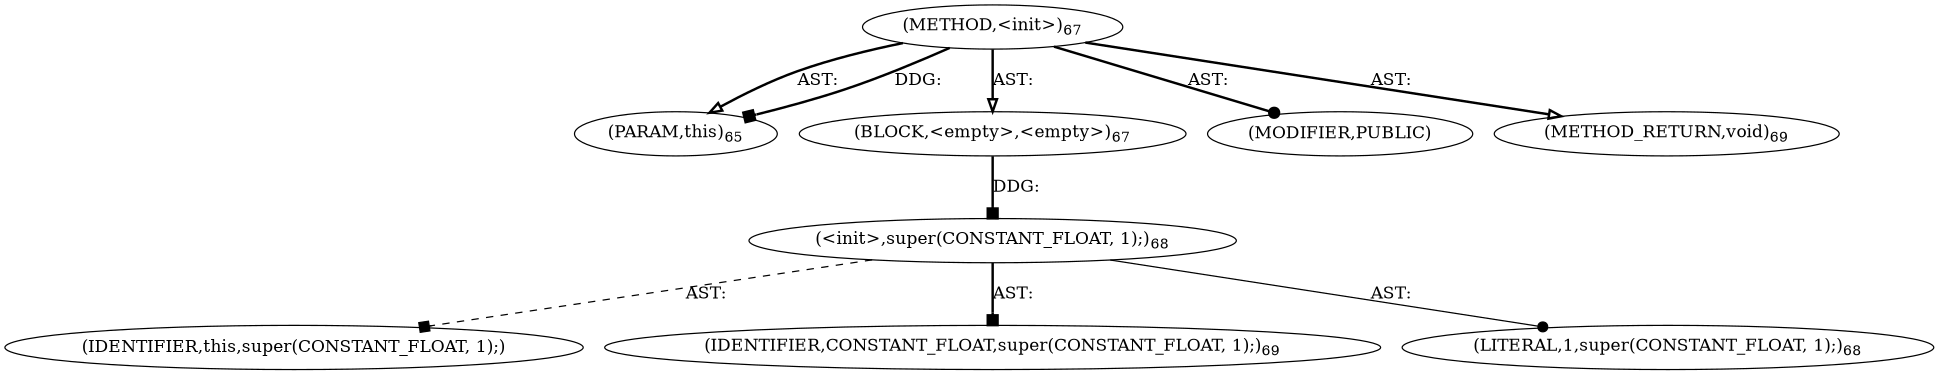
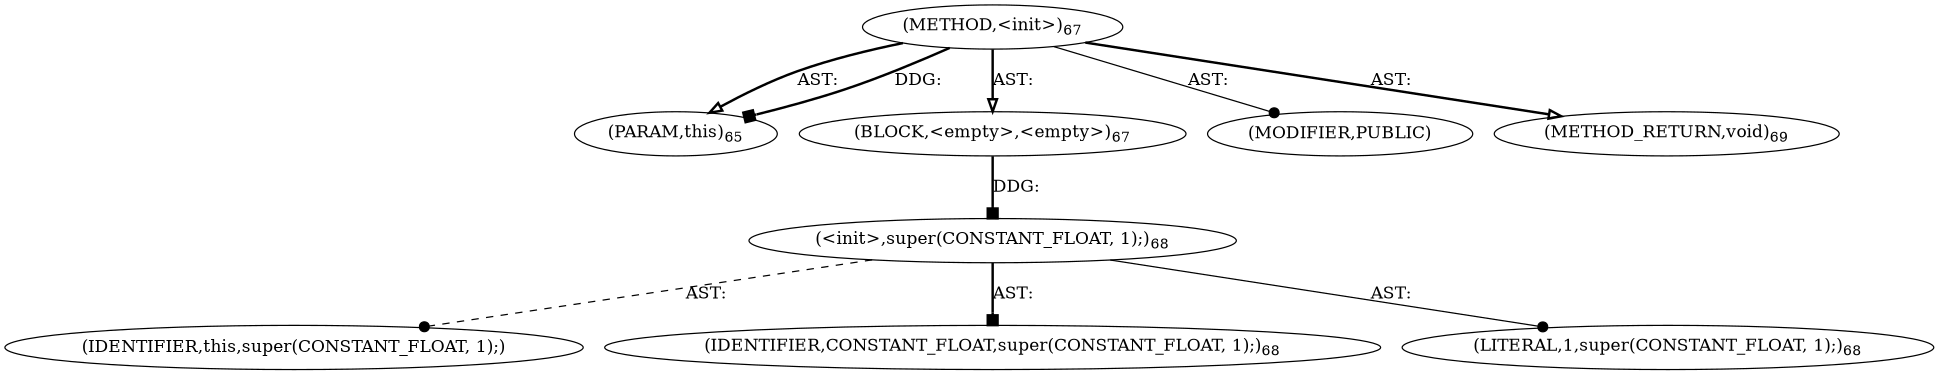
edge "(METHOD,<init>)" -> "(MODIFIER,PUBLIC)": style bold -> solid
edge "(<init>,super(CONSTANT_FLOAT, 1);)" -> "(IDENTIFIER,this,super(CONSTANT_FLOAT, 1);)": arrowhead box -> dot
node "(IDENTIFIER,CONSTANT_FLOAT,super(CONSTANT_FLOAT, 1);)": text "69" -> "68"
